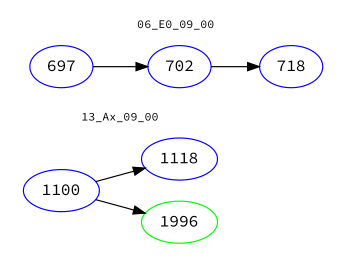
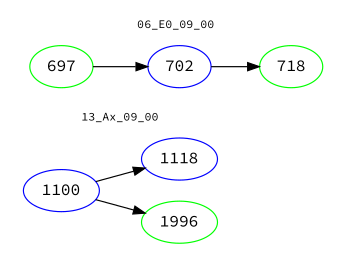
node "697": color blue -> green
node "718": color blue -> green
